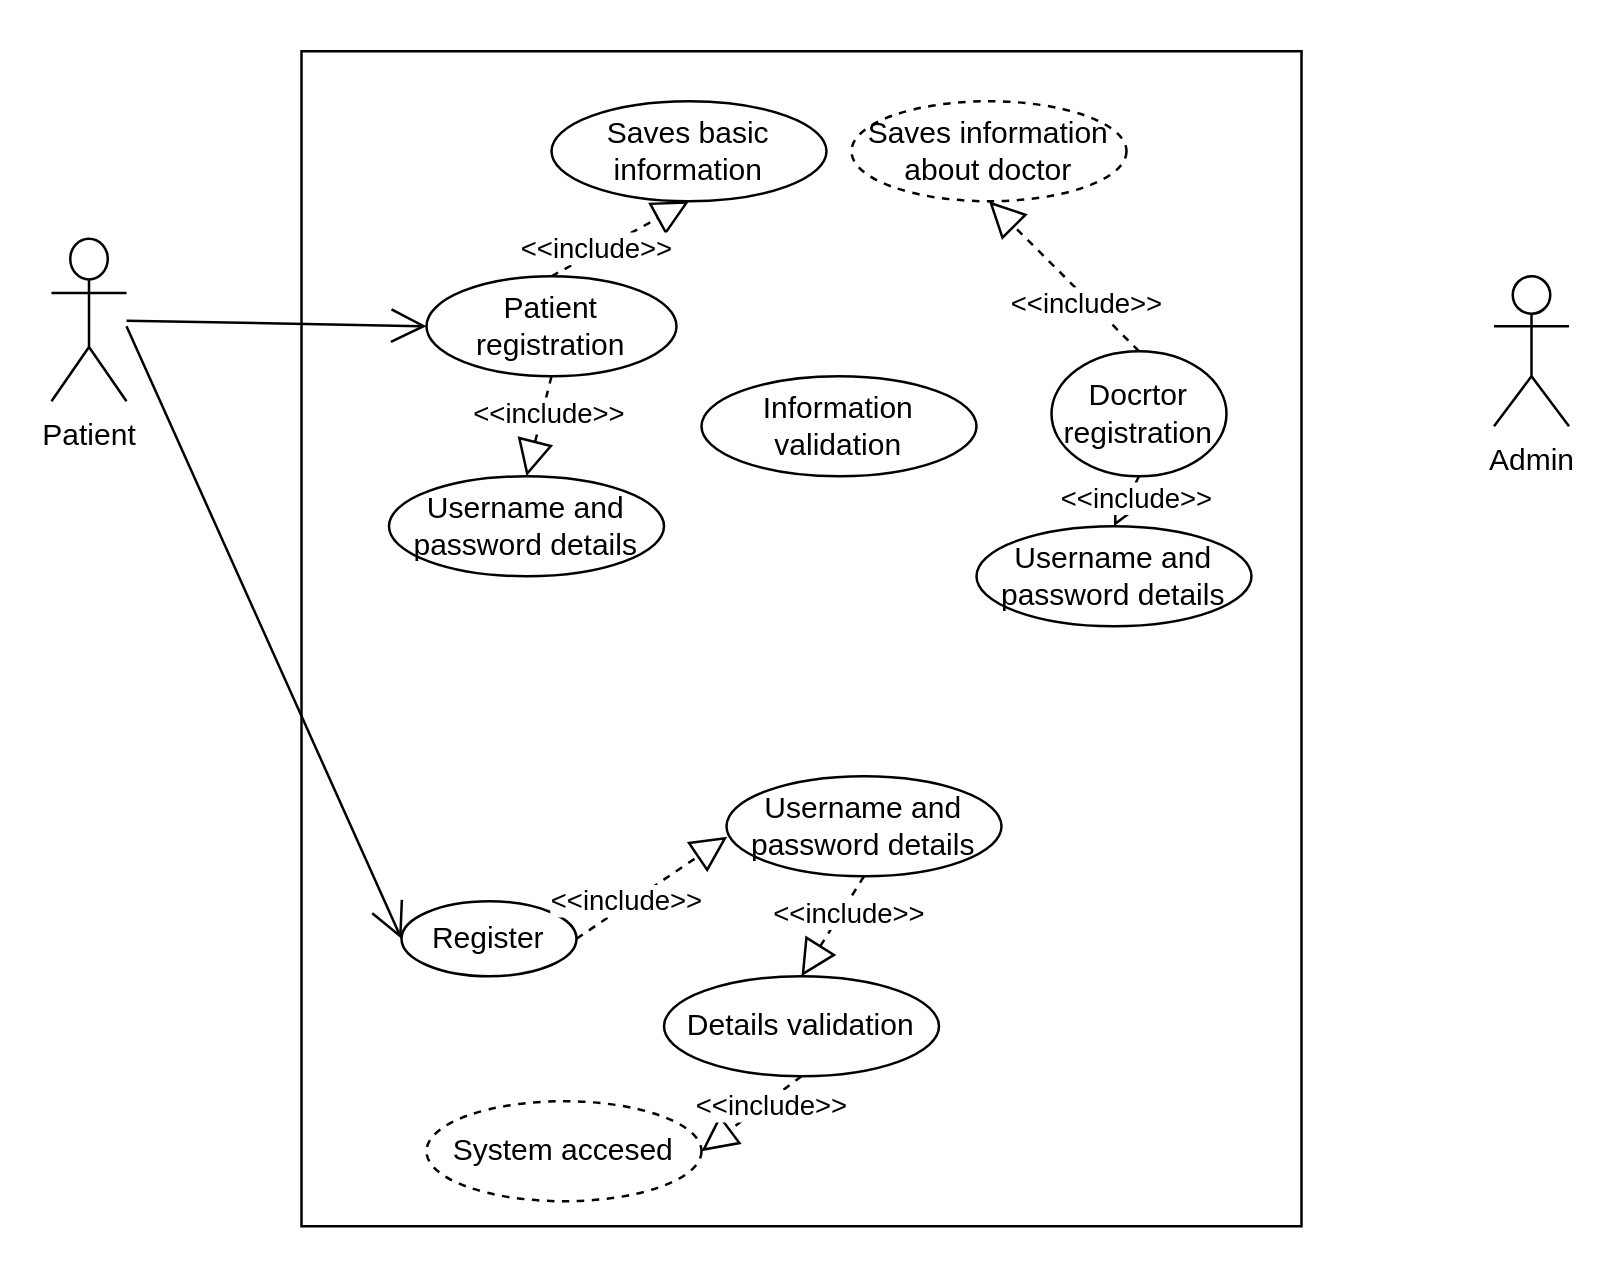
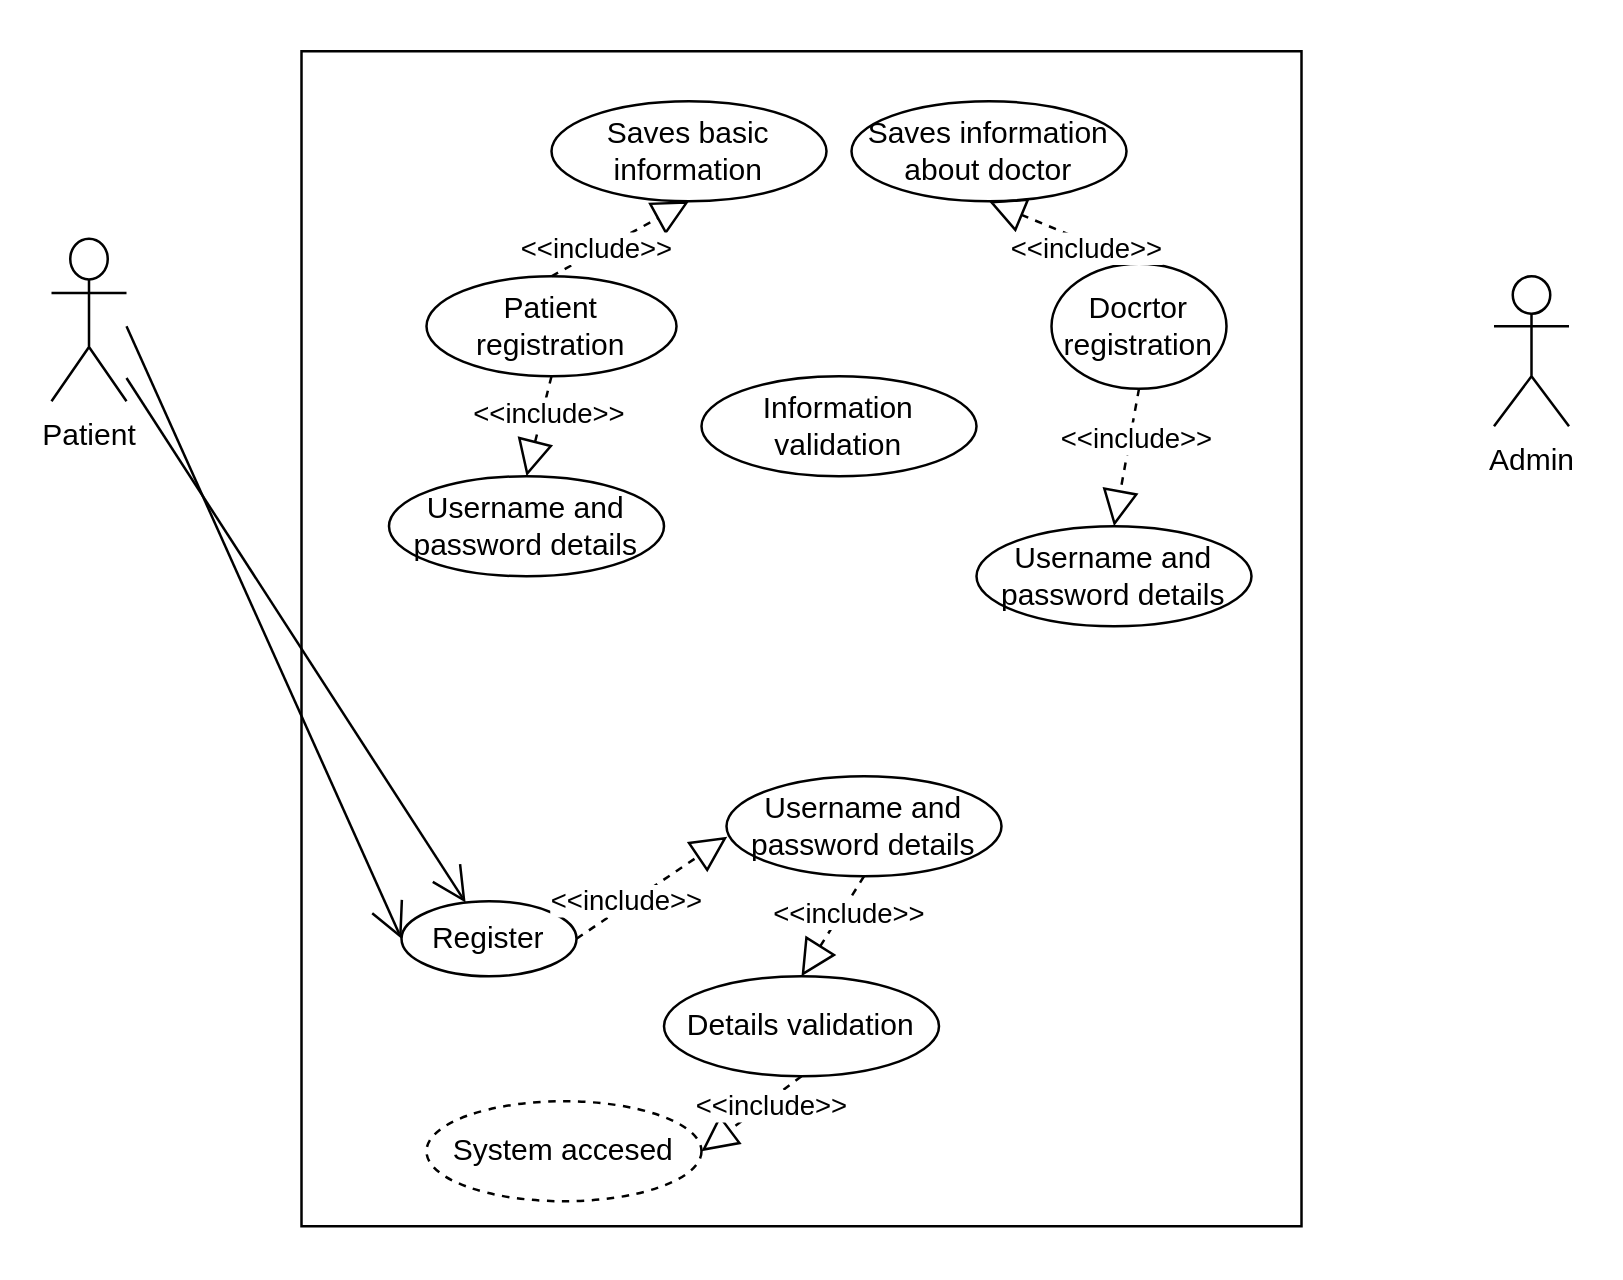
node "Saves information about doctor": style dashed -> solid
edge "Patient" -> "Patient registration": now "Patient" -> "Register"
node "Docrtor registration": moved (1139, 414) -> (1139, 326)
